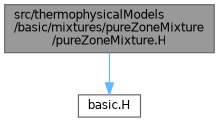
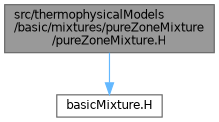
node "basic.H": label "basic.H" -> "basicMixture.H"
